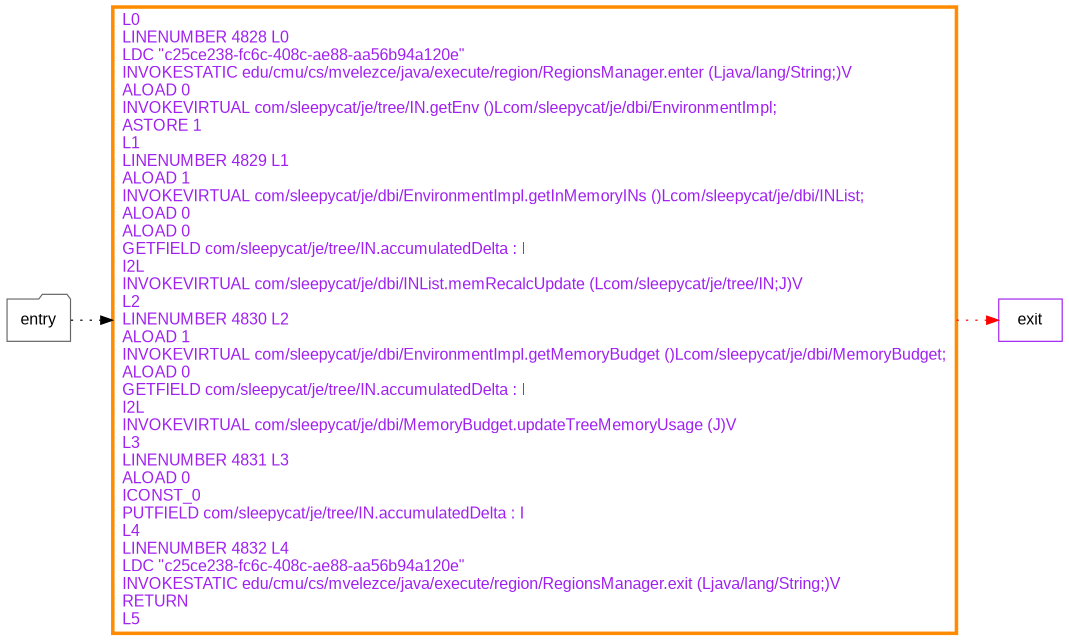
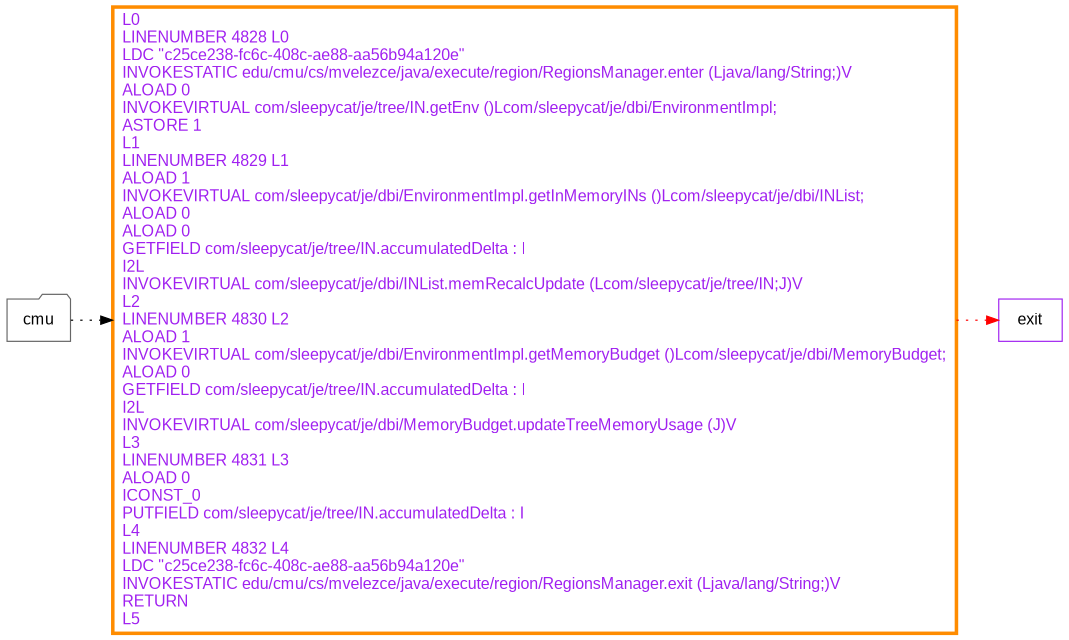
node "entry": label "entry" -> "cmu"
